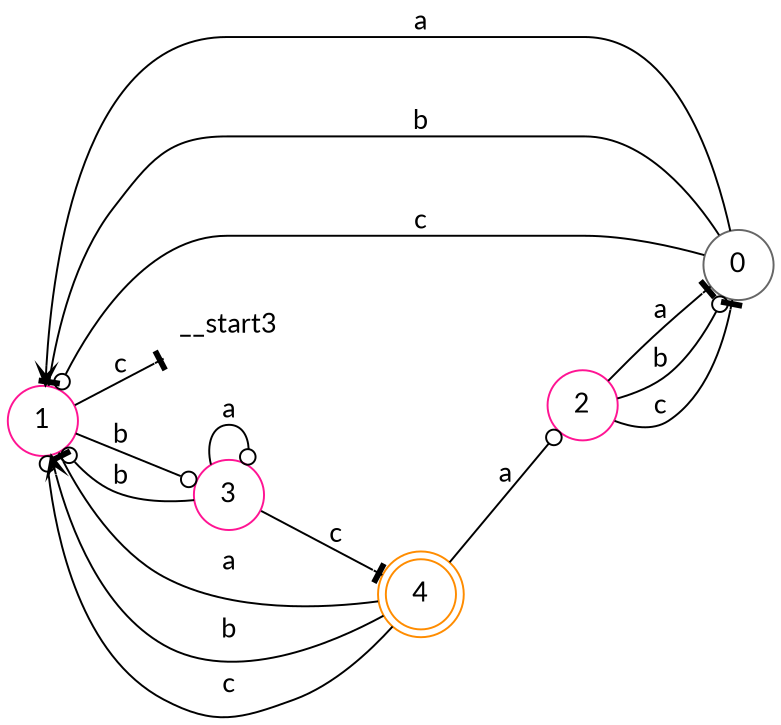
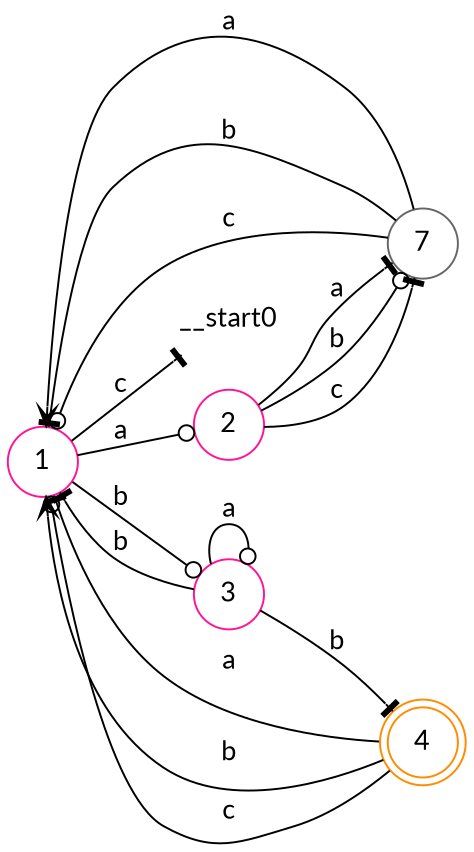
node "0": label "0" -> "7"
node "__start3": label "__start3" -> "__start0"
edge "3" -> "1": arrowhead odot -> tee
edge "4" -> "2": now "1" -> "2"
edge "3" -> "4": label "c" -> "b"
